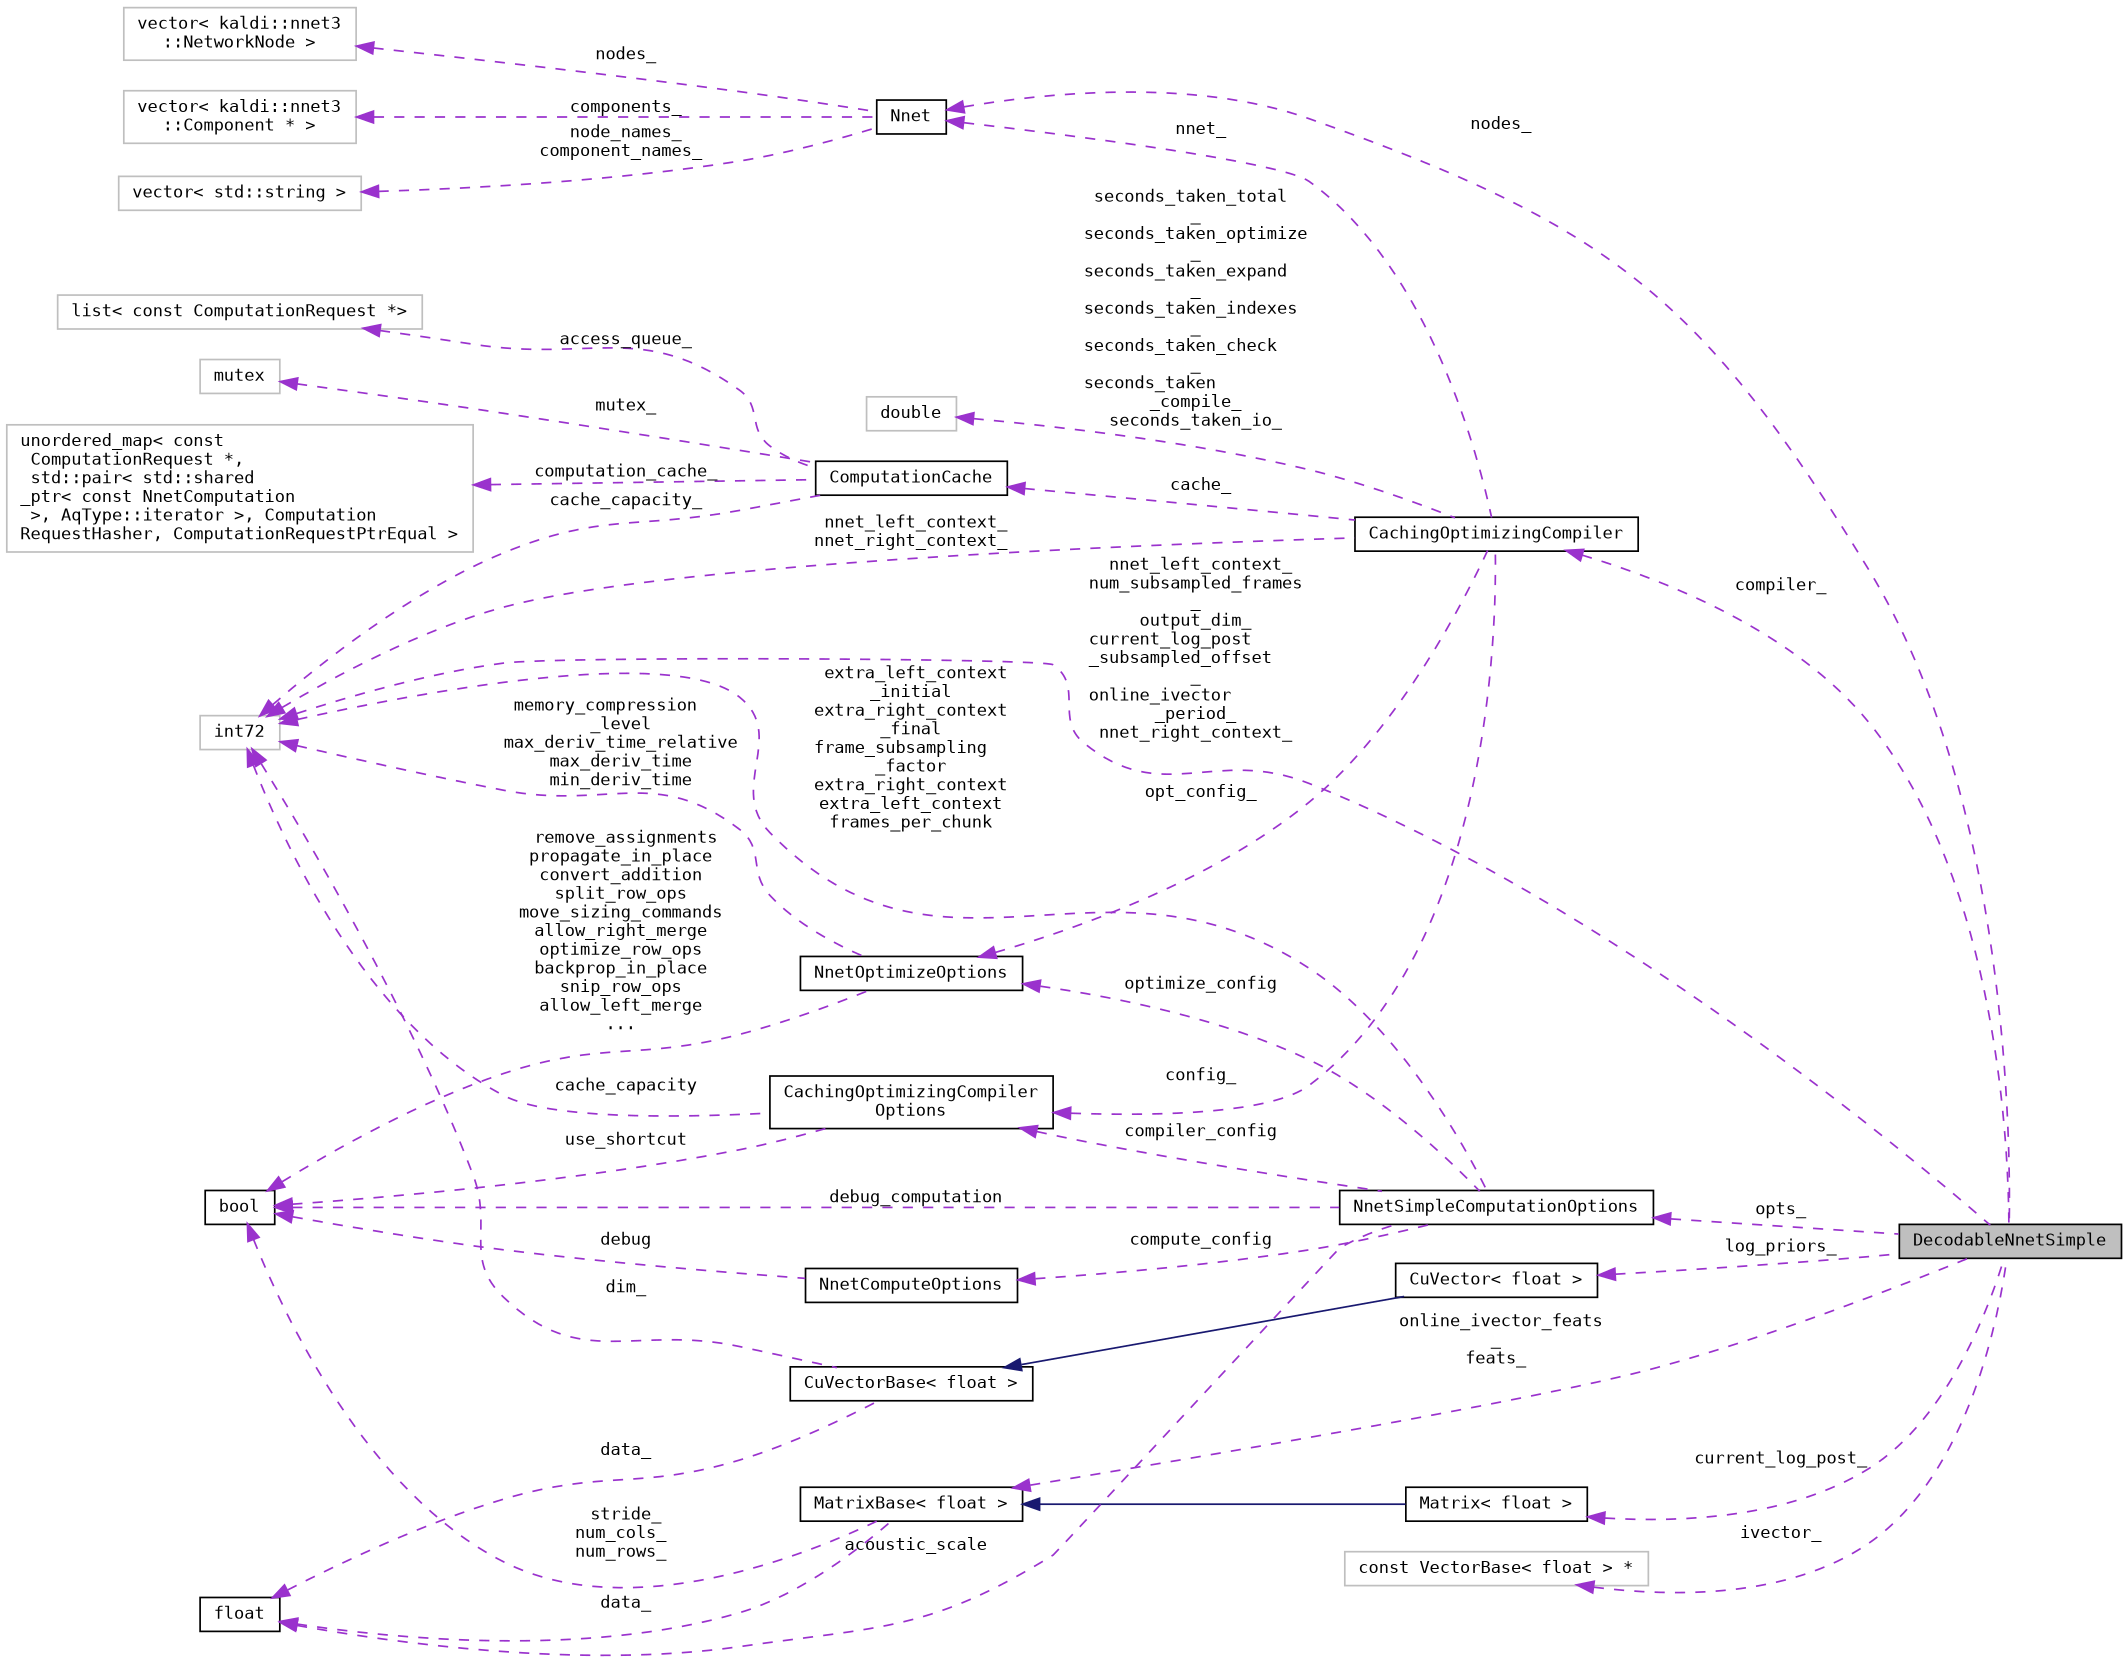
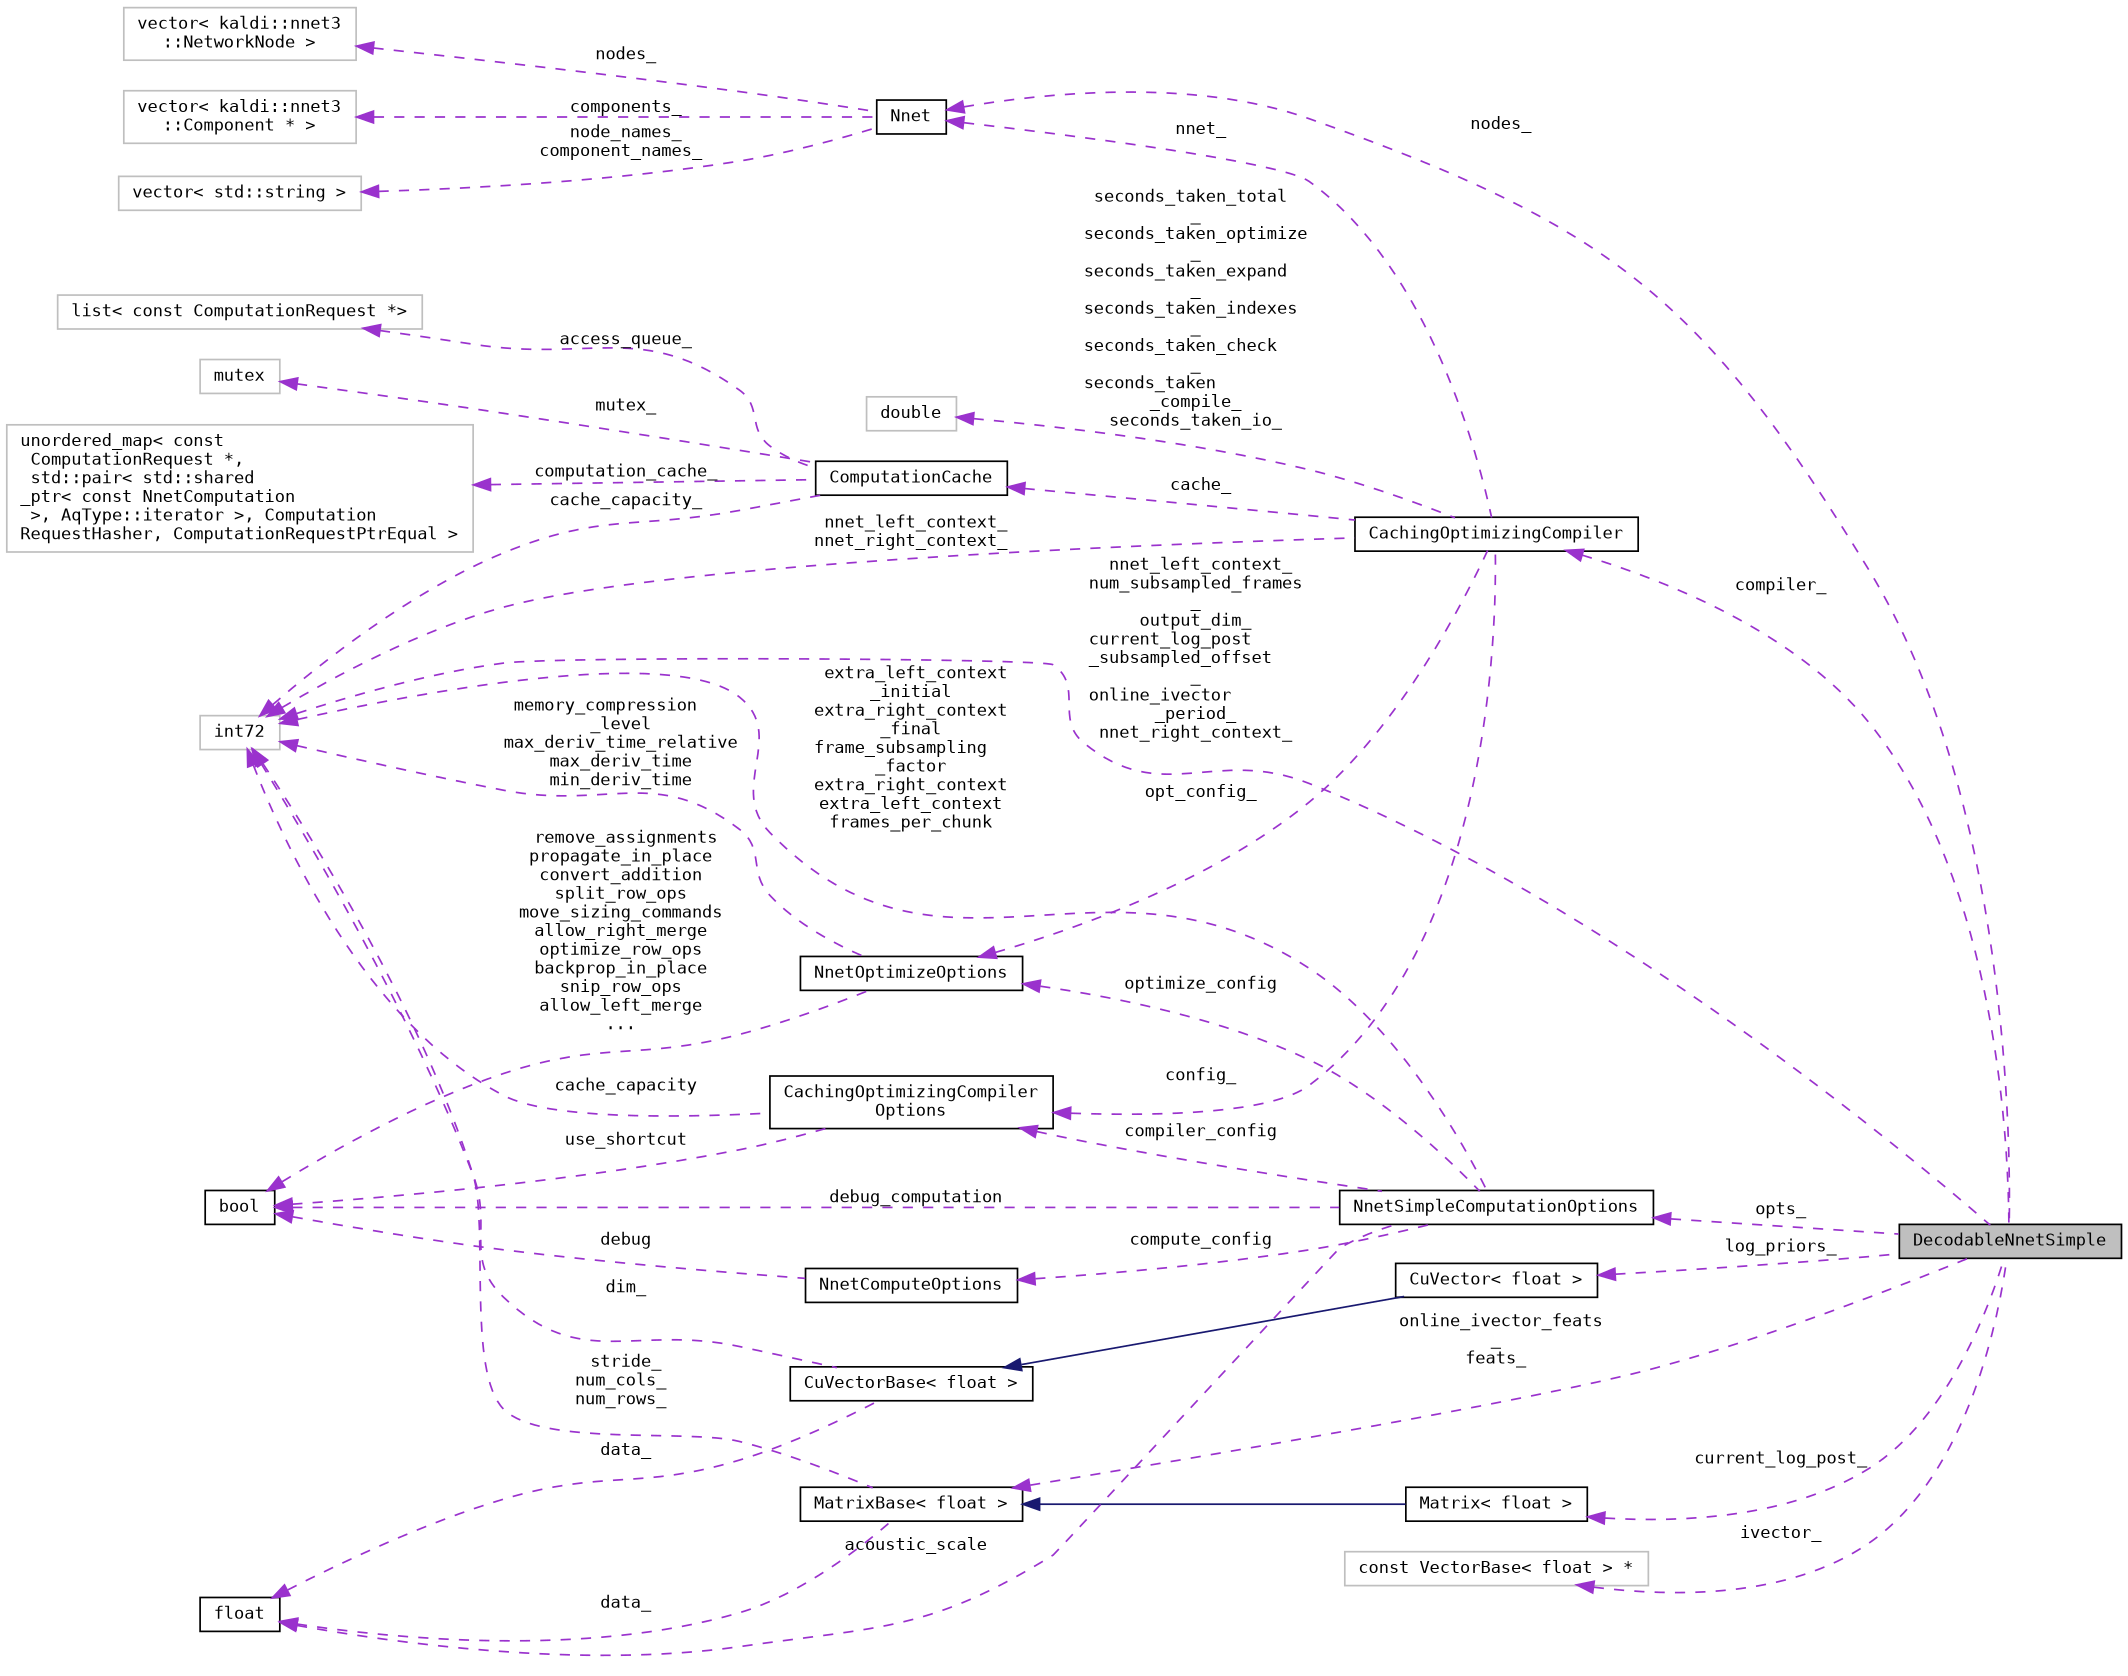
edge "MatrixBase< float >" -> "bool": now "MatrixBase< float >" -> "int72"
